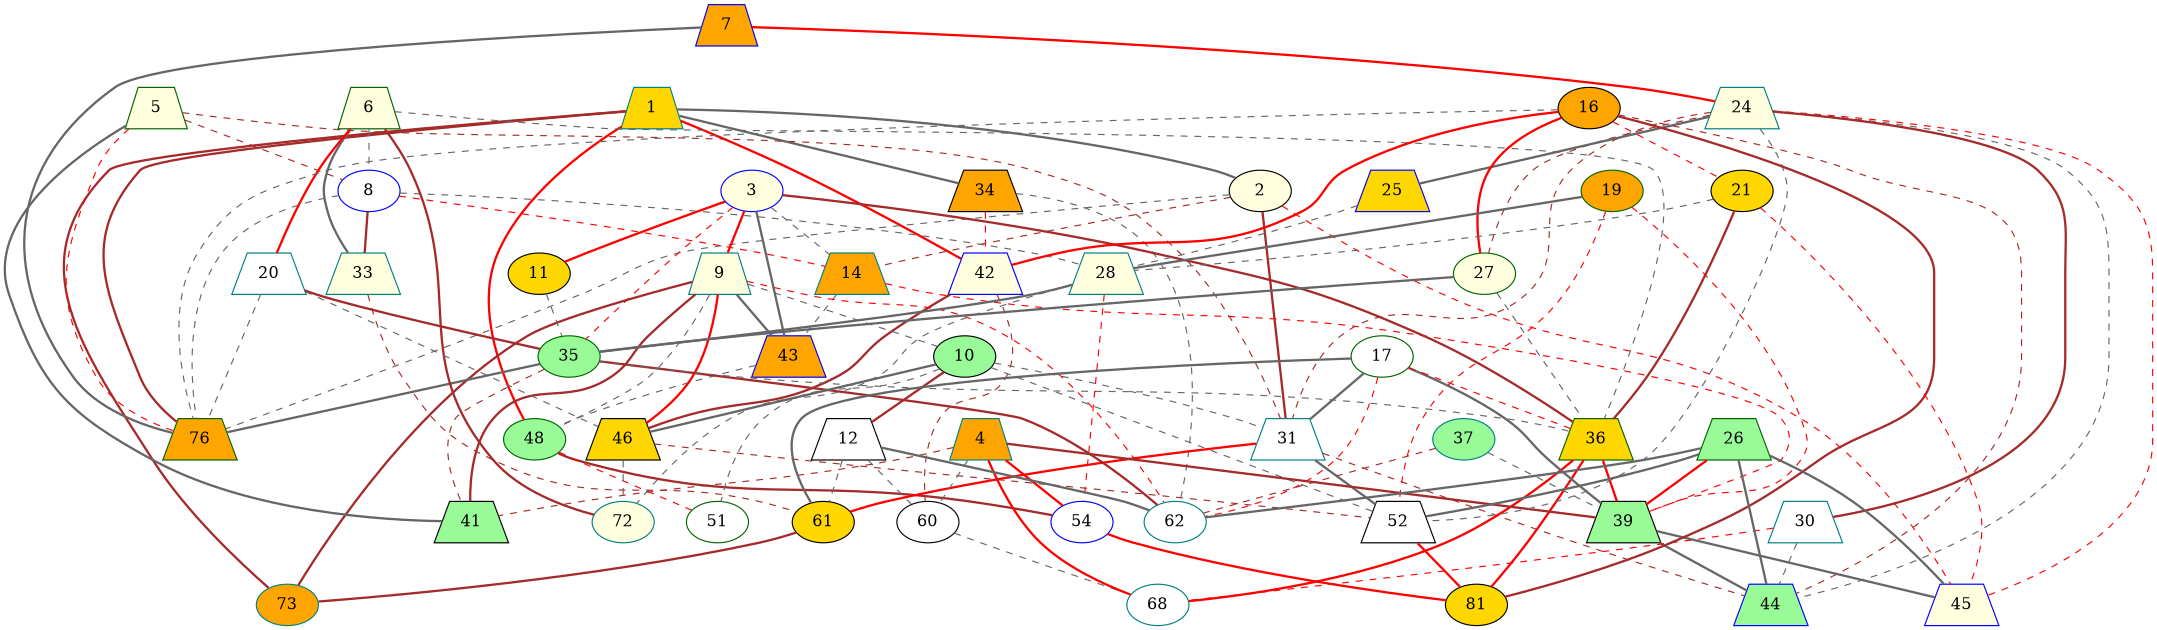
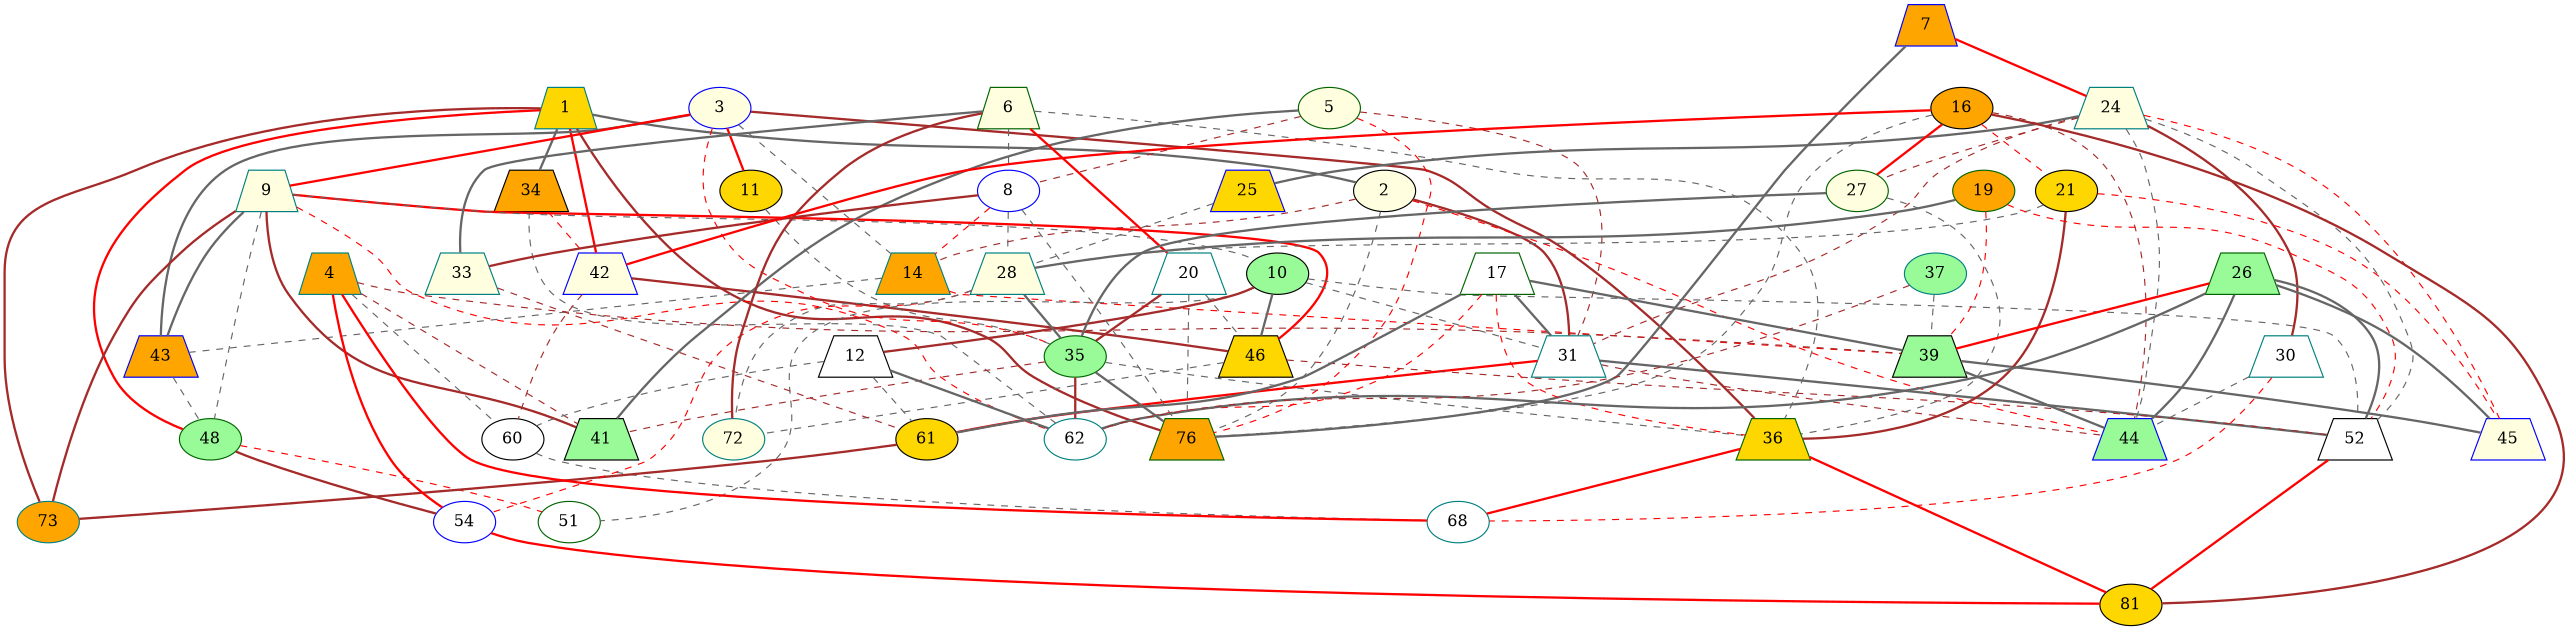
node "5": shape trapezium -> ellipse
edge "2" -- "45": now "2" -- "44"
node "17": shape ellipse -> trapezium
edge "4" -- "39": style bold -> dashed
edge "36" -- "39": removed
